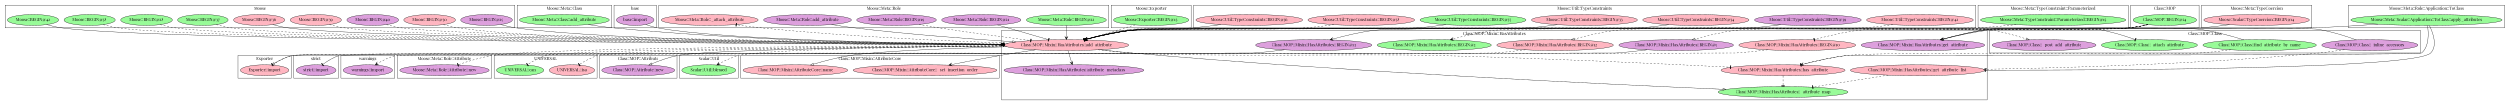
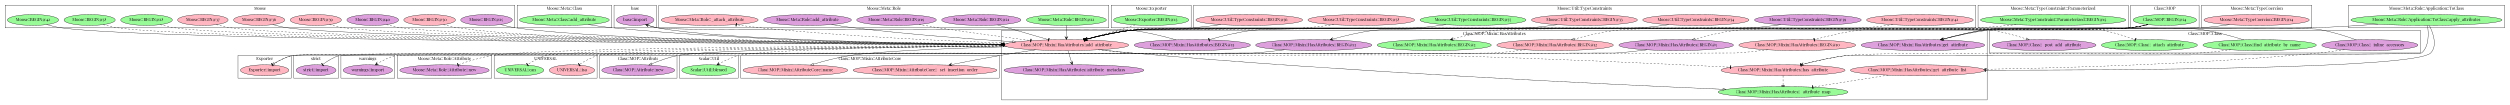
node "Moose::BEGIN@37": fillcolor palegreen -> lightpink
node "Moose::Scalar::TypeCoercion::BEGIN@14": label "Moose::Scalar::TypeCoercion::BEGIN@14" -> "Moose::Meta::TypeCoercion::BEGIN@14"
node "Moose::Meta::Scalar::Application::ToClass::apply_attributes": label "Moose::Meta::Scalar::Application::ToClass::apply_attributes" -> "Moose::Meta::Role::Application::ToClass::apply_attributes"
edge "Class::MOP::Mixin::HasAttributes::add_attribute" -> "Class::MOP::Class::_attach_attribute": style solid -> dashed
node "Class::MOP::Mixin::HasAttributes::BEGIN@15": added
